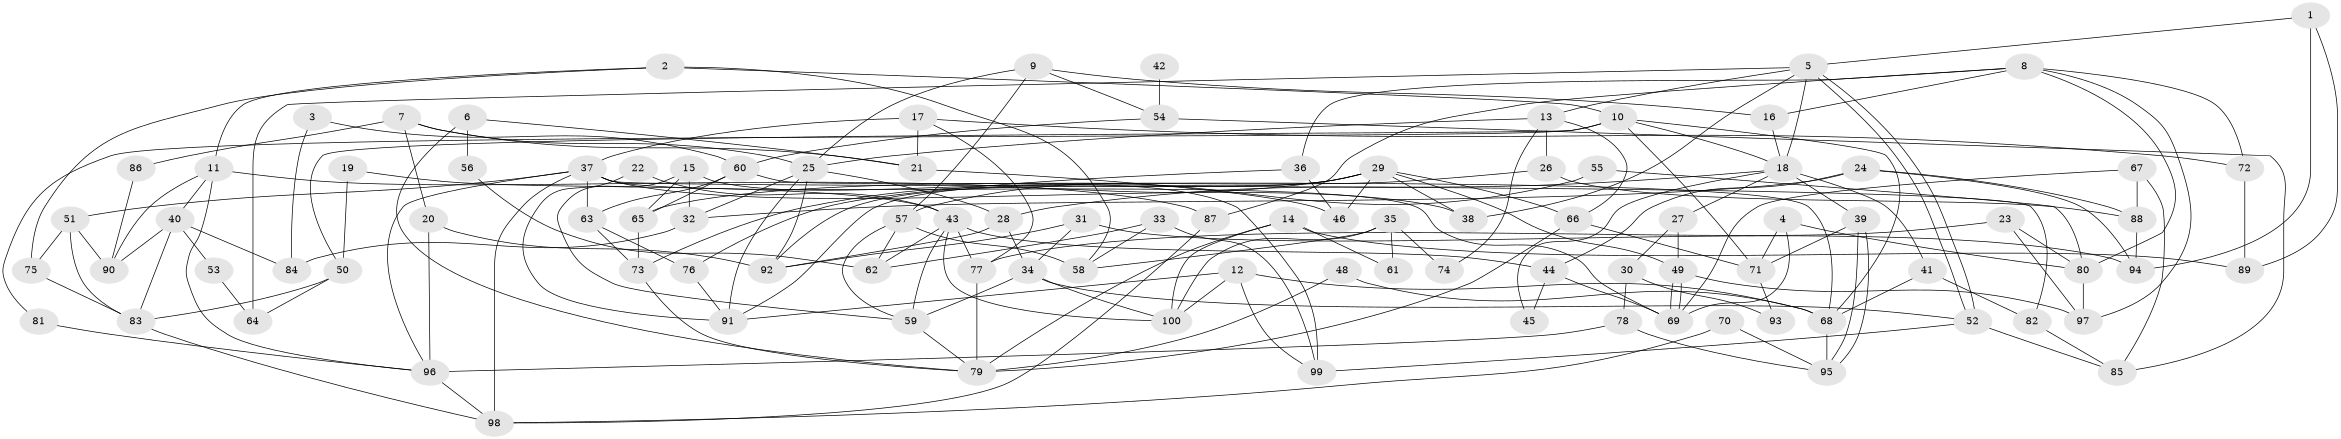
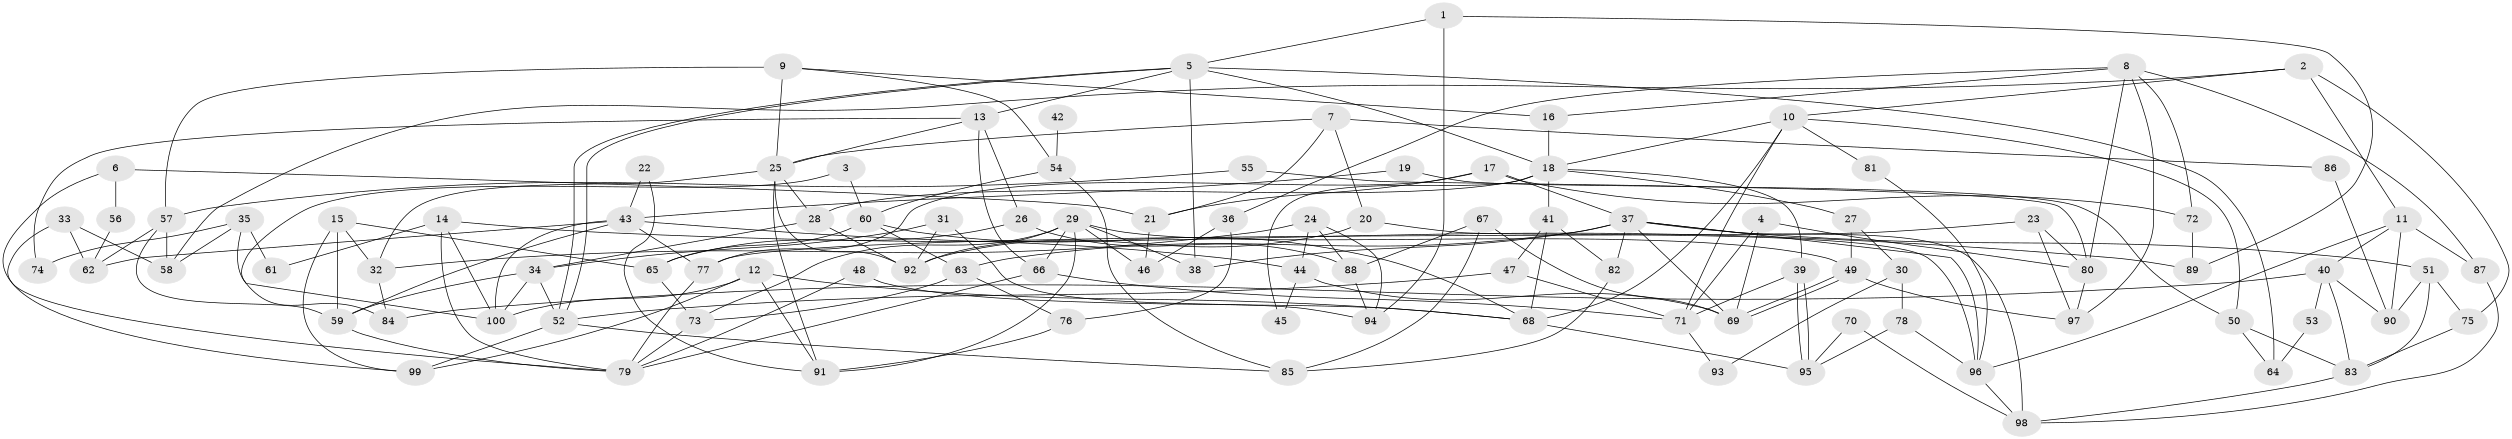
node "47": added
